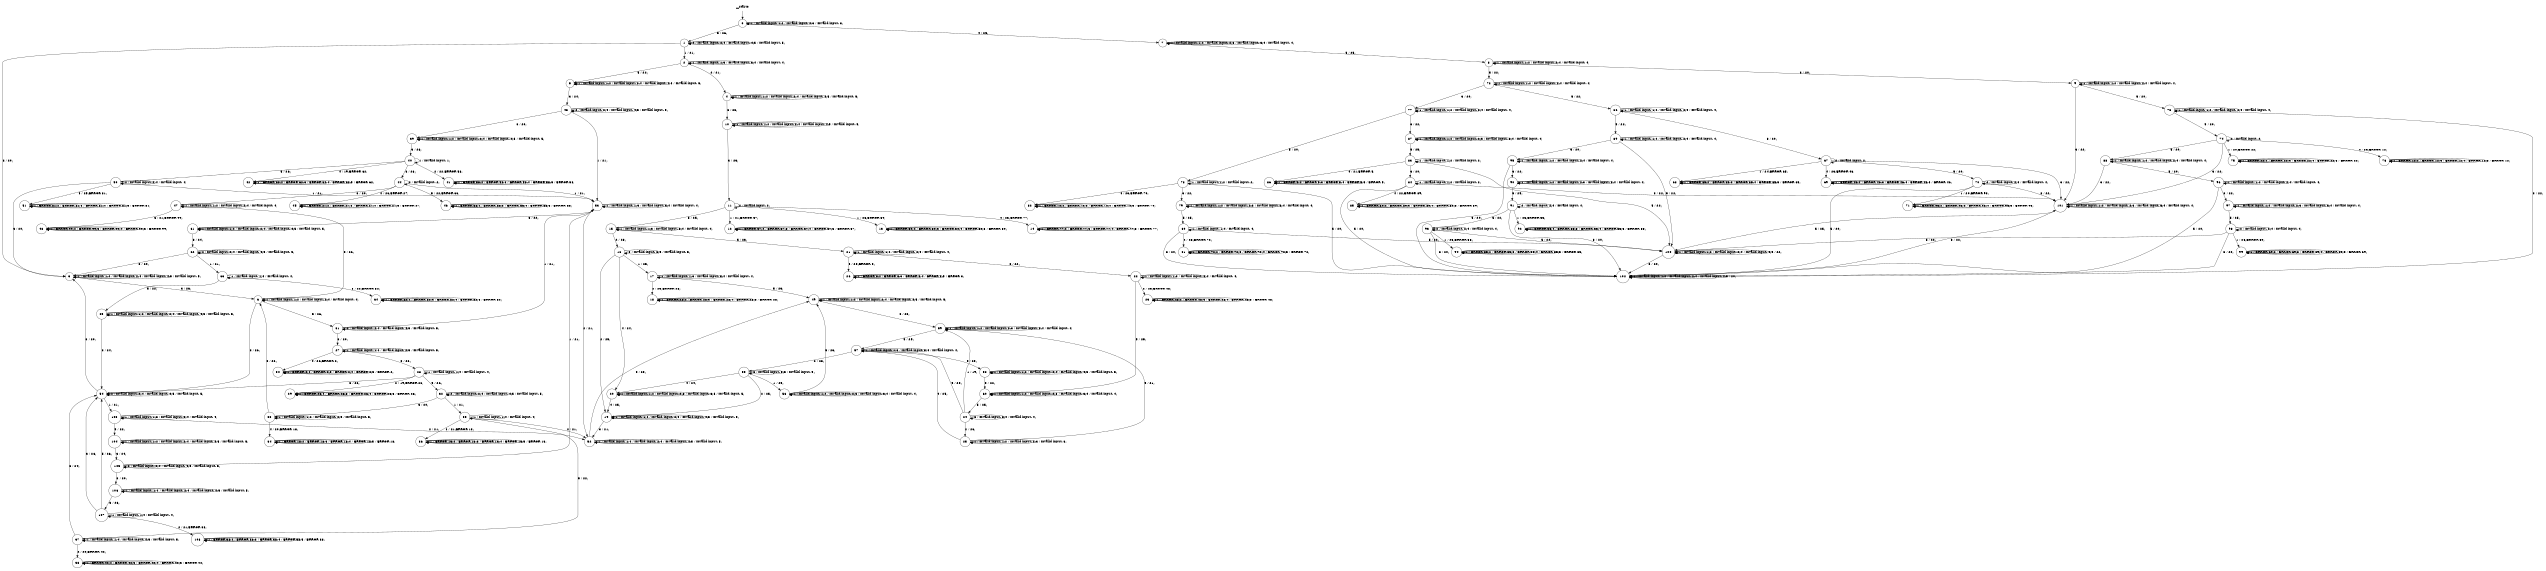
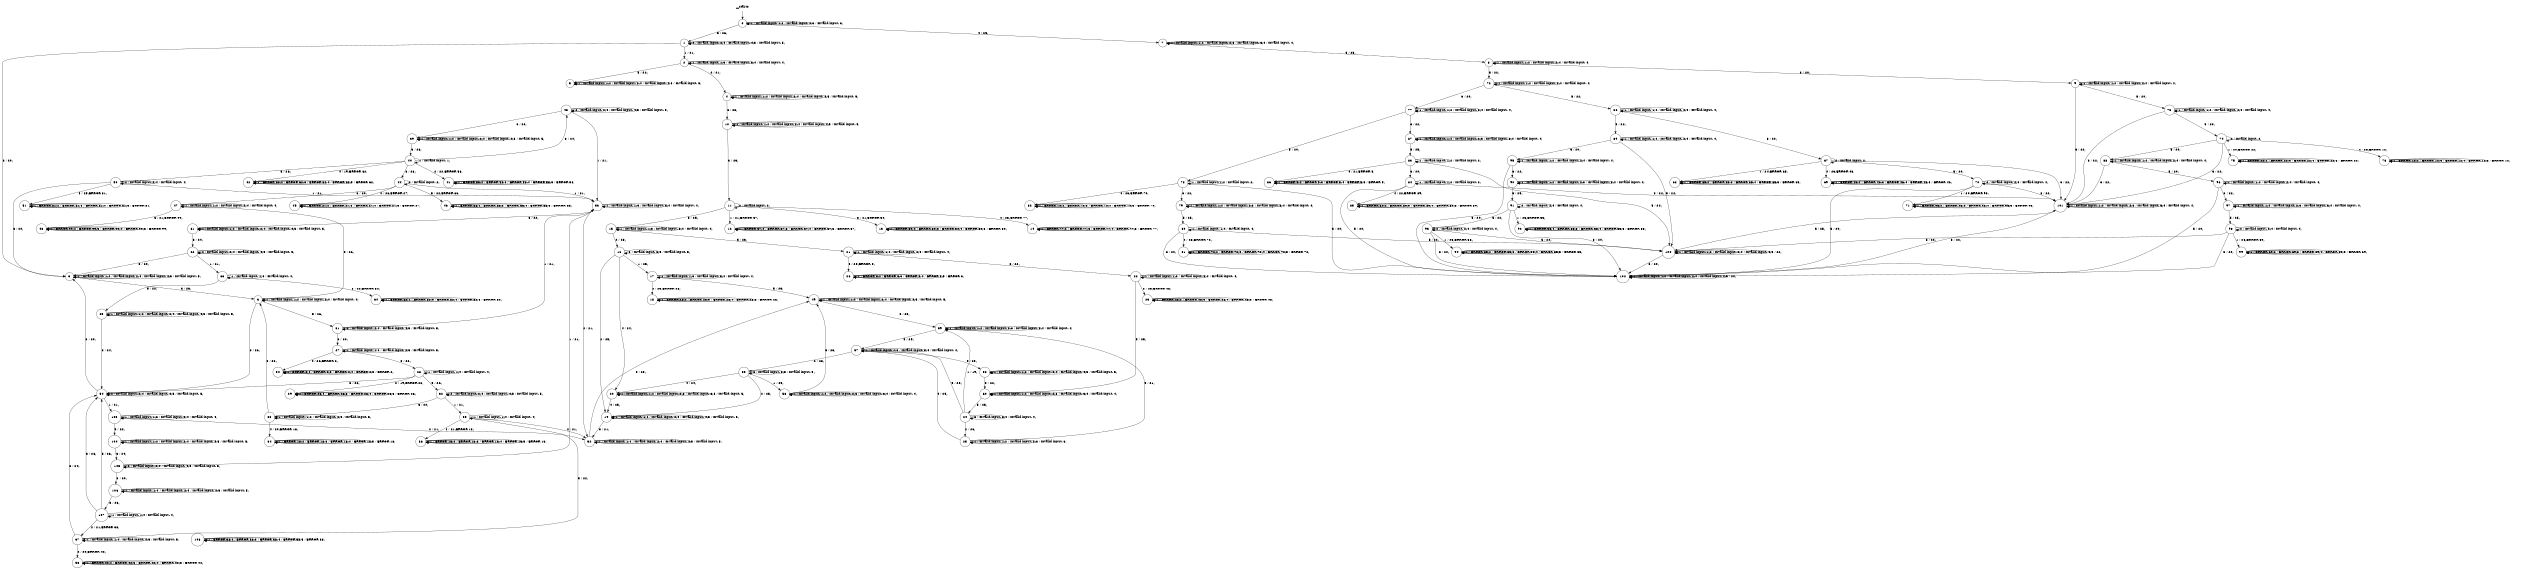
edge "5" -> "43": now "40" -> "43"
edge "11" -> "13": label "1 / 26;ERROR 69;" -> "3 / 21;ERROR 30;"
edge "73" -> "102": now "73" -> "101"
edge "107" -> "108": now "107" -> "37"
